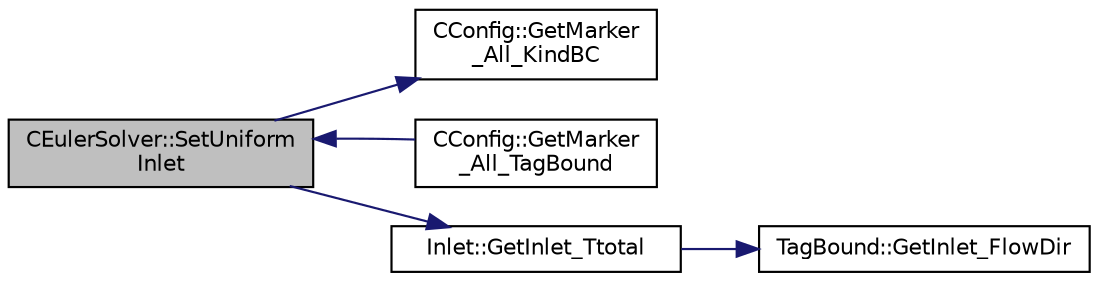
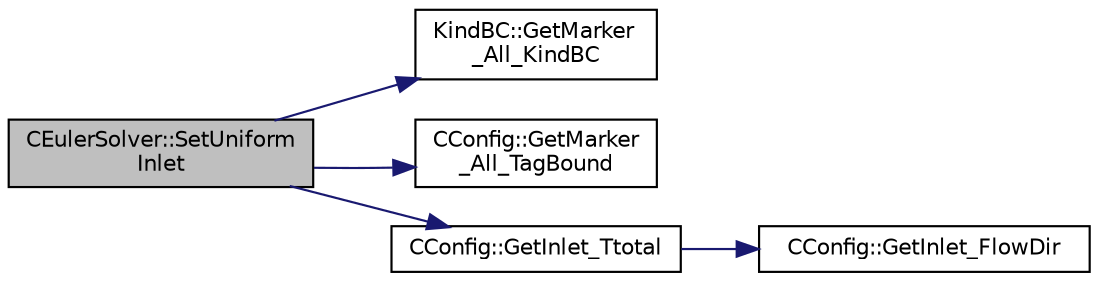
node "CConfig::GetMarker _All_KindBC": label "CConfig::GetMarker _All_KindBC" -> "KindBC::GetMarker _All_KindBC"
edge "CConfig::GetMarker _All_TagBound" -> "CEulerSolver::SetUniform Inlet": reversed
node "Inlet::GetInlet_Ttotal": label "Inlet::GetInlet_Ttotal" -> "CConfig::GetInlet_Ttotal"
node "TagBound::GetInlet_FlowDir": label "TagBound::GetInlet_FlowDir" -> "CConfig::GetInlet_FlowDir"
